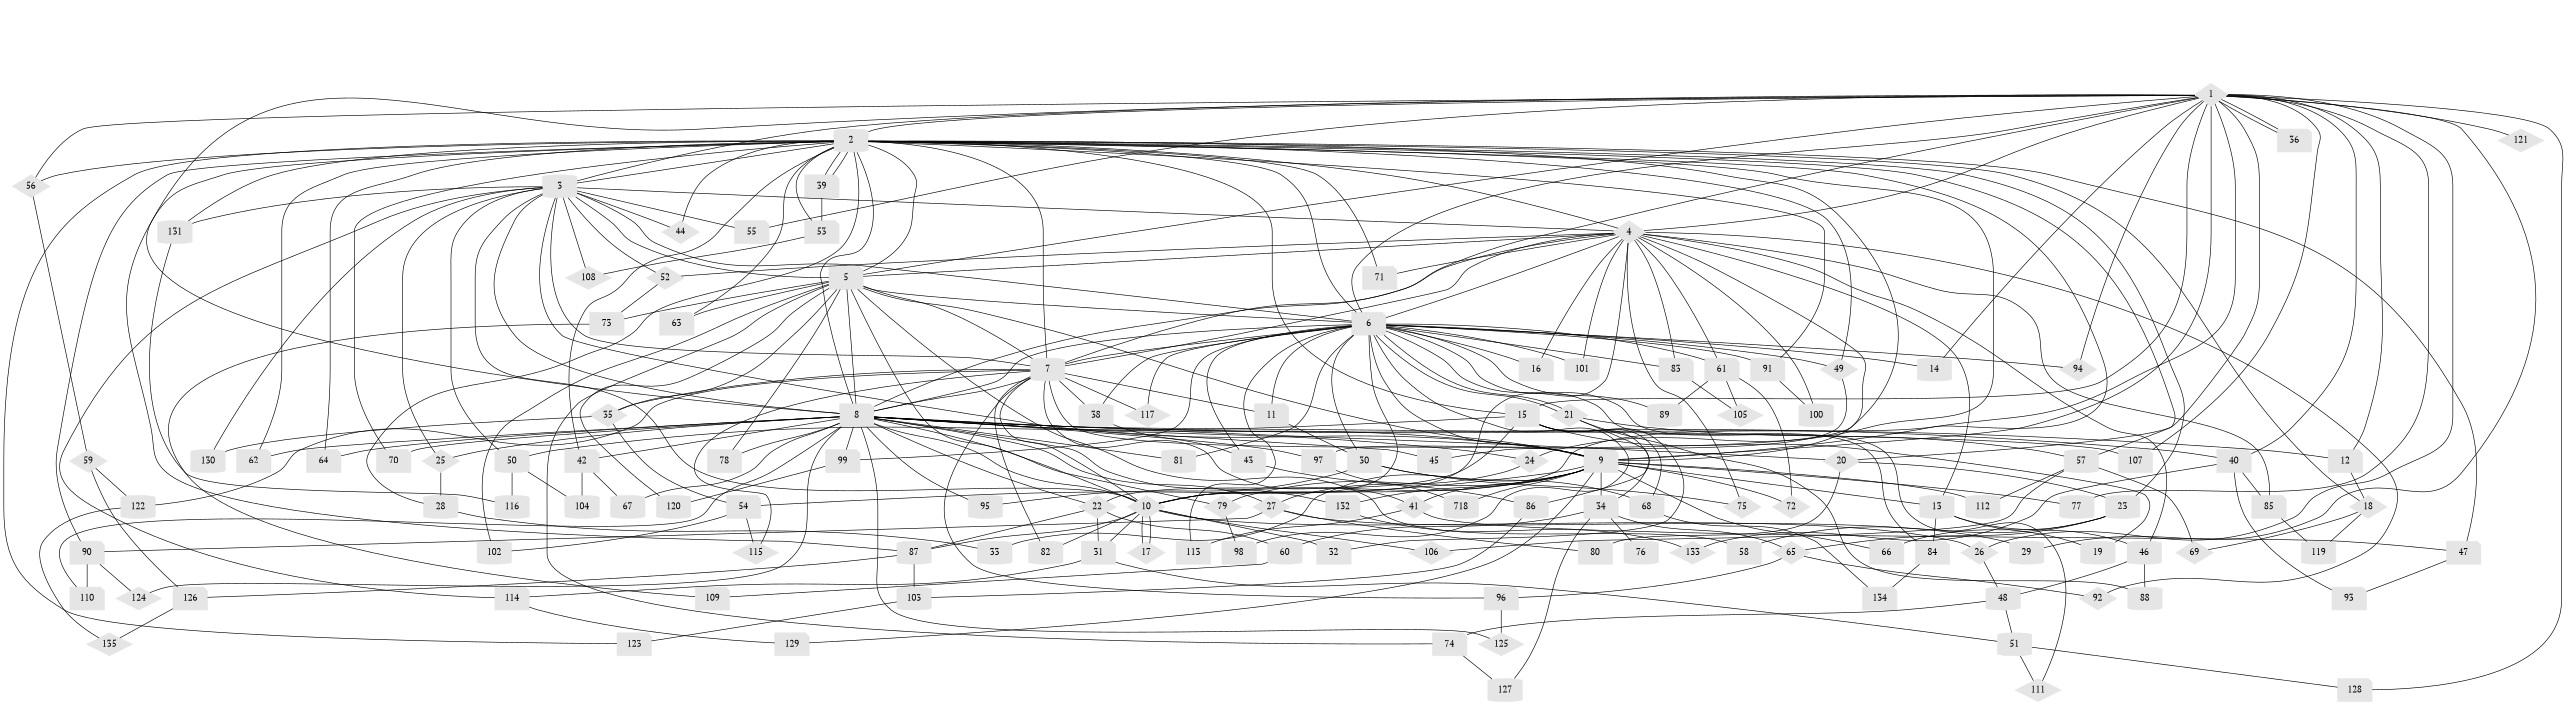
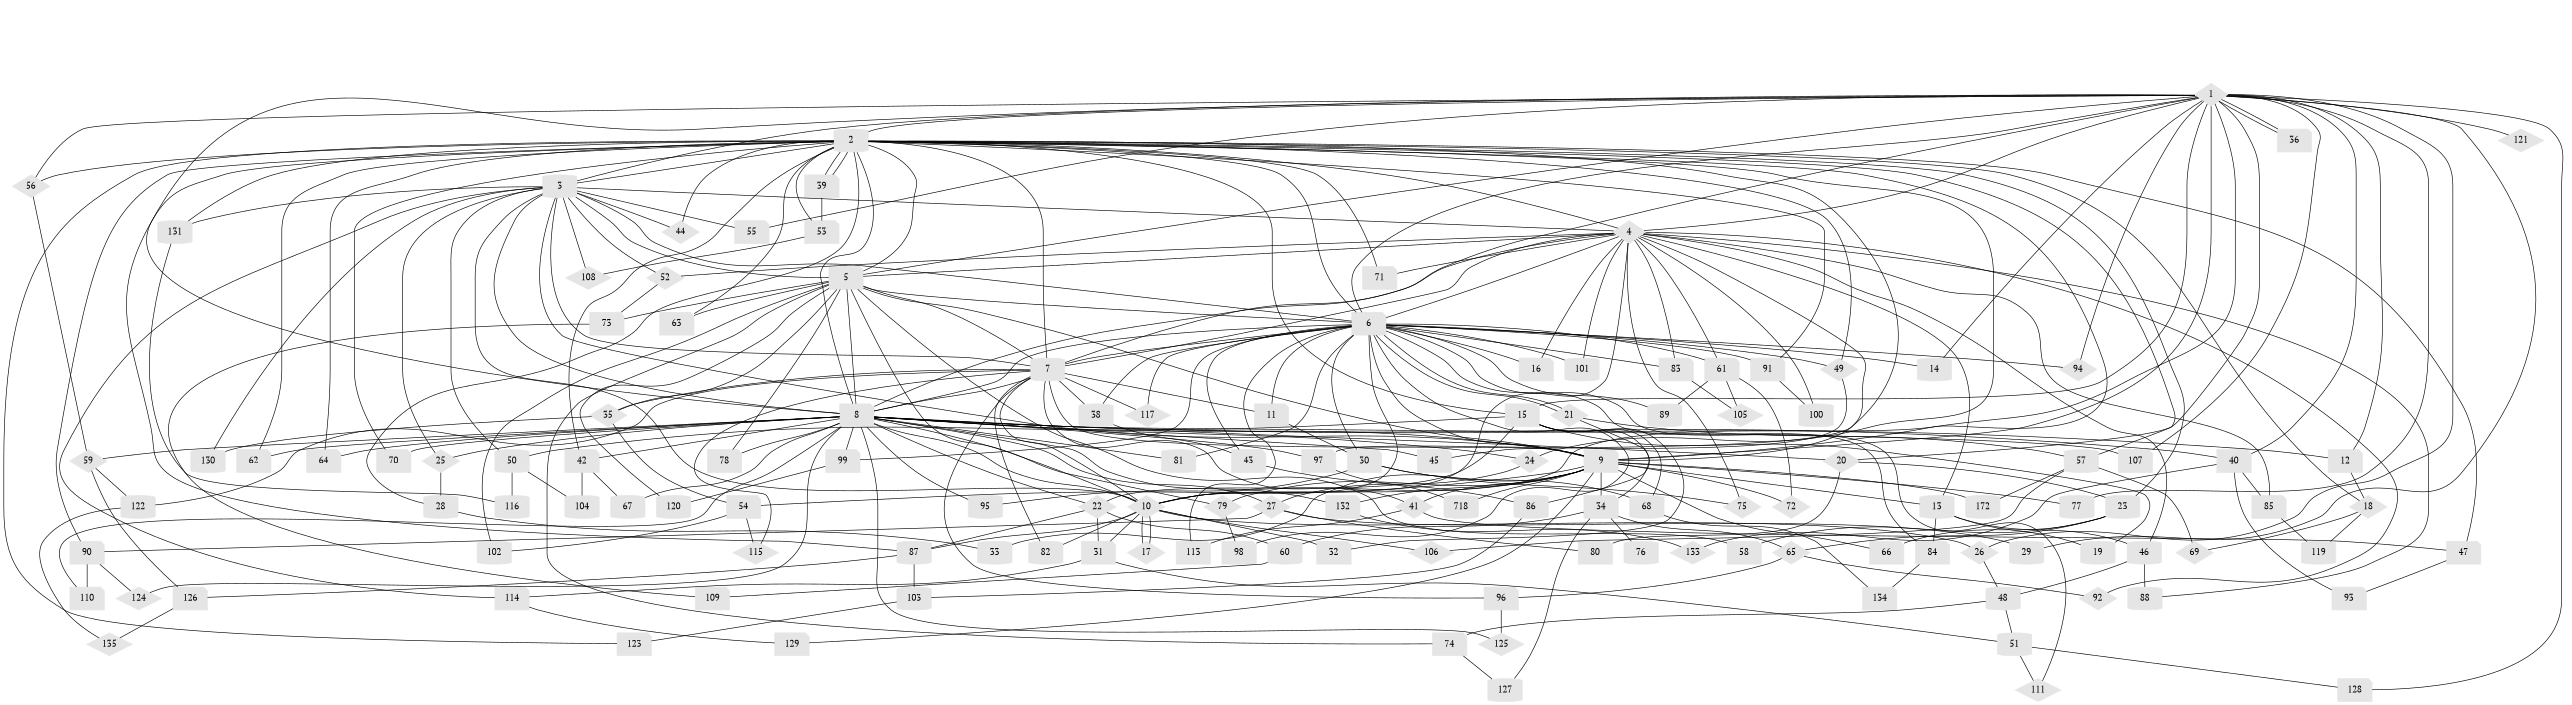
edge "8" -- "59": added
node "112": label "112" -> "172"
edge "21" -- "88": now "4" -- "88"
